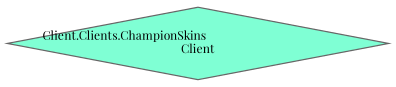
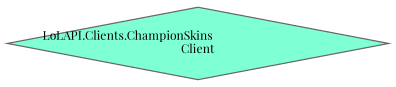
node "Client.Clients.ChampionSkins Client": label "Client.Clients.ChampionSkins Client" -> "LoLAPI.Clients.ChampionSkins Client"
